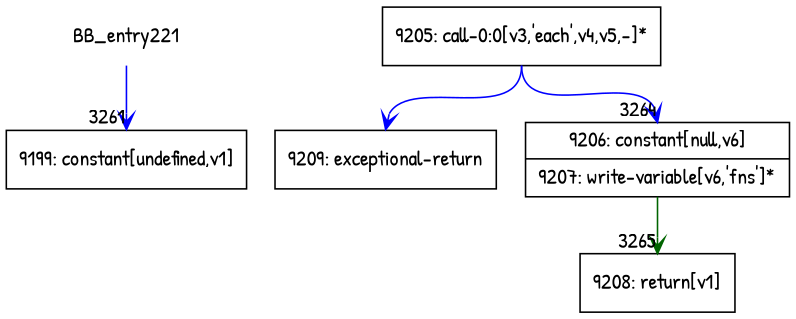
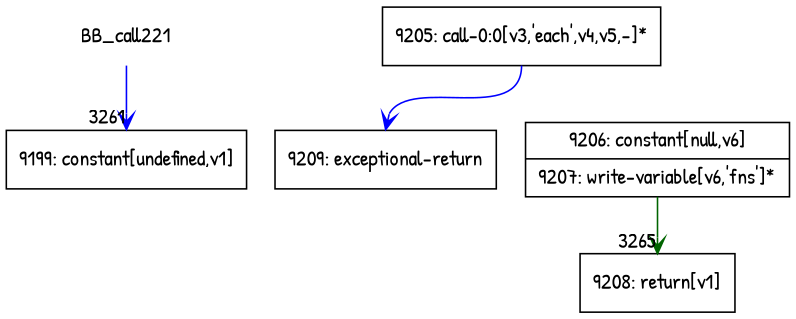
node "BB_entry221": label "BB_entry221" -> "BB_call221"
edge "9205: call-0:0[v3,'each',v4,v5,-]*" -> "9206: constant[null,v6]": removed
